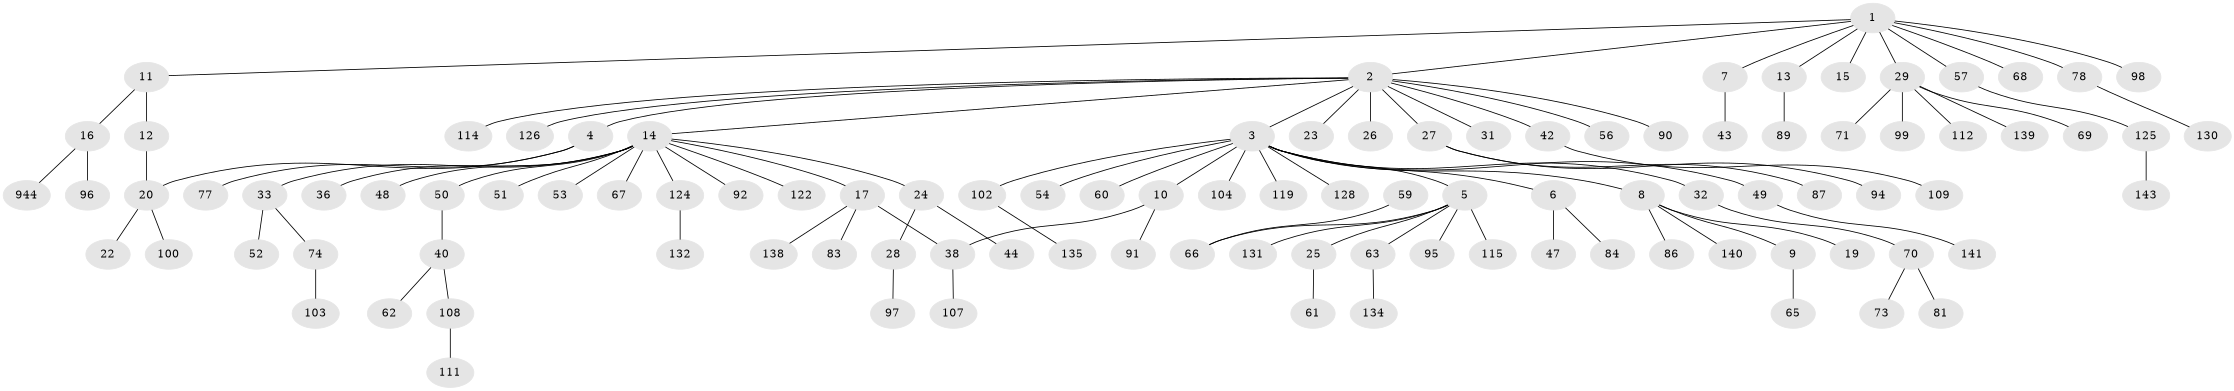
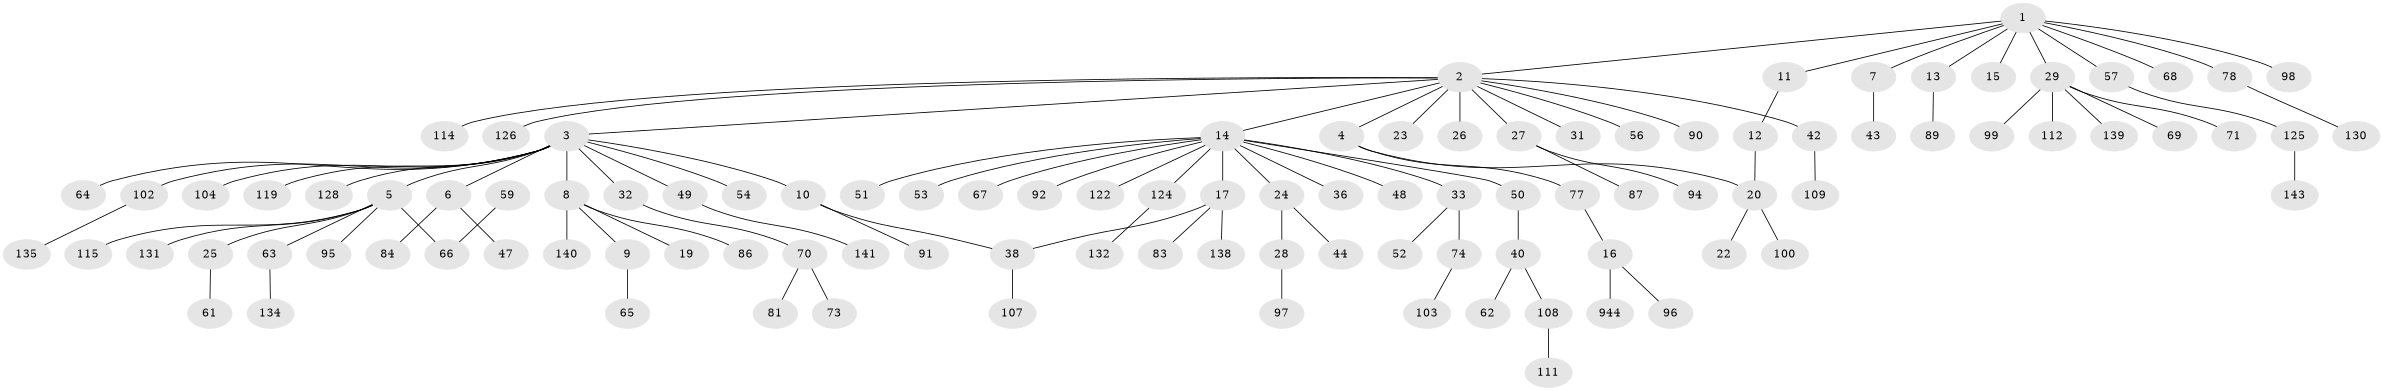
edge "11" -- "16": now "77" -- "16"
node "60": label "60" -> "64"
